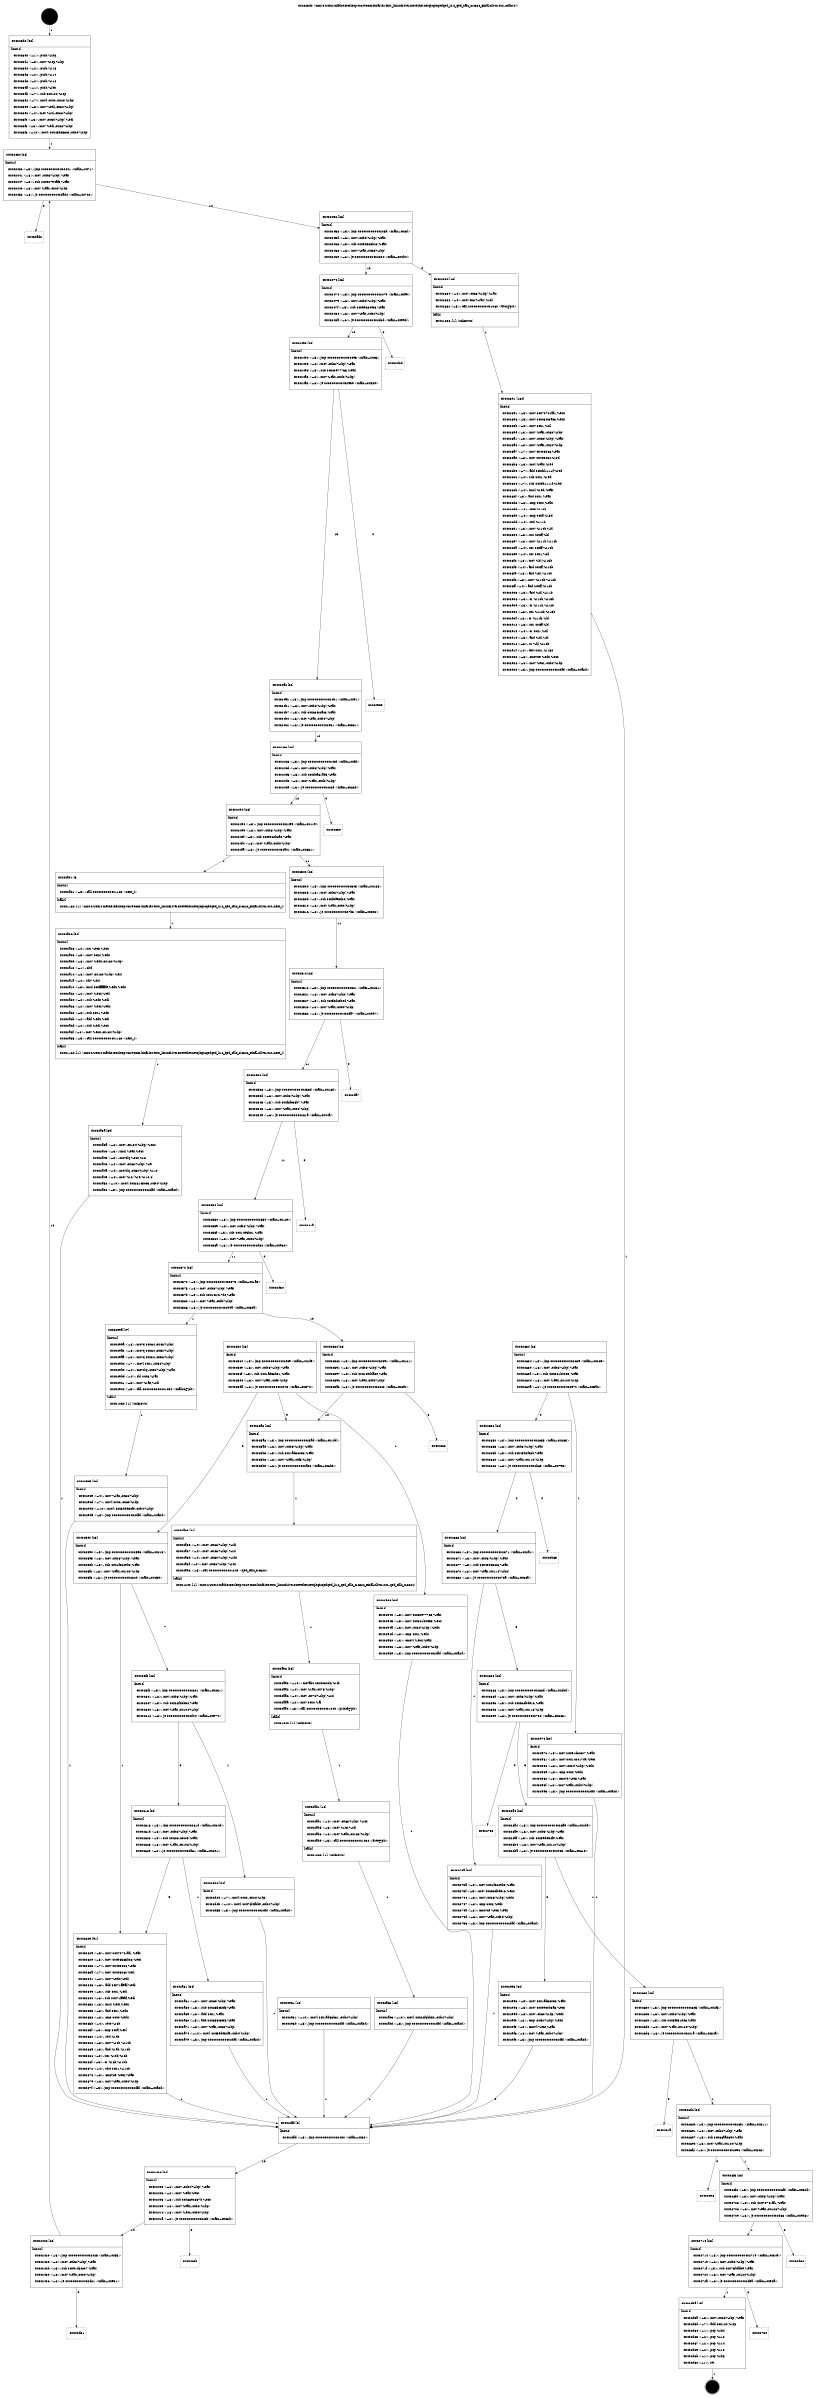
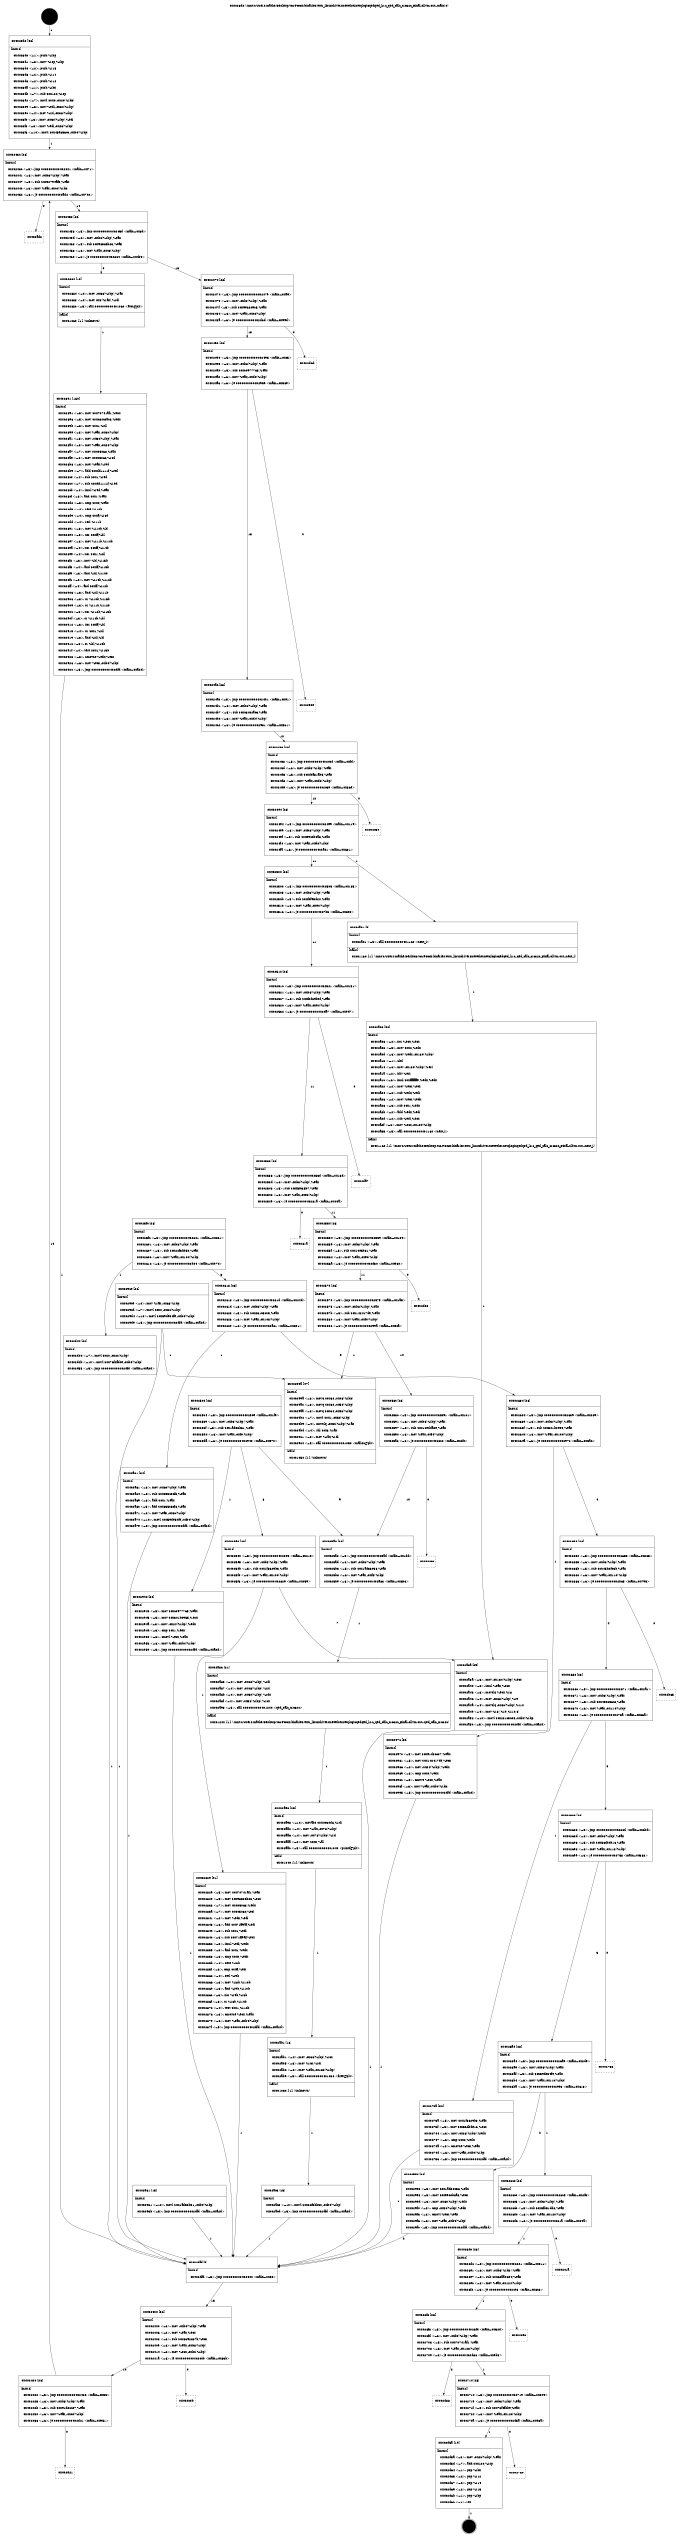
edge "0x40299a [47]" -> "0x4029c9 [26]": reversed
edge "0x4025e0 [28]" -> "0x4025fc [28]": now "0x4025e0 [28]" -> "0x402a3a [39]"
edge "0x402618 [28]" -> "0x402829 [91]": now "0x402618 [28]" -> "0x402634 [28]"
